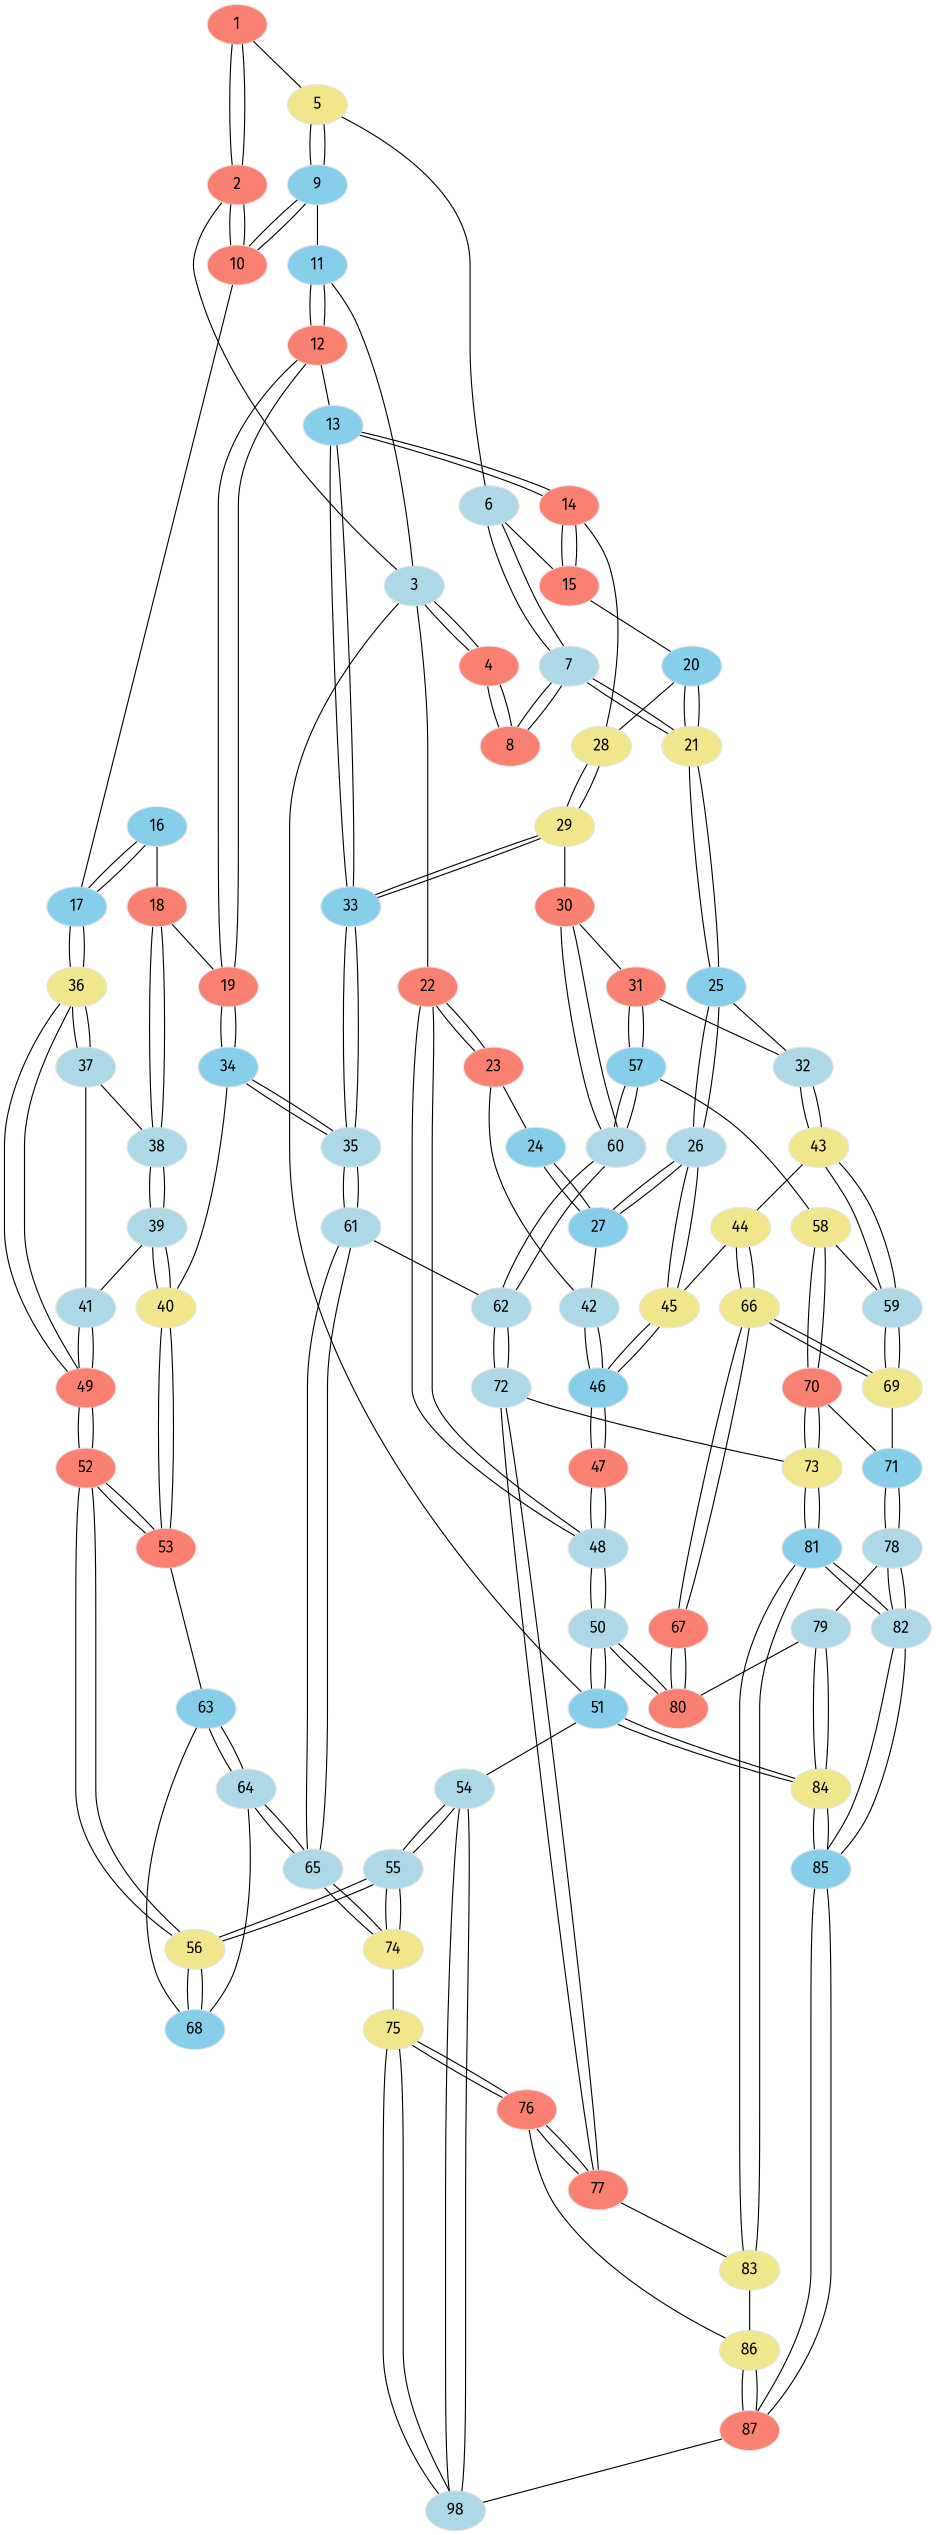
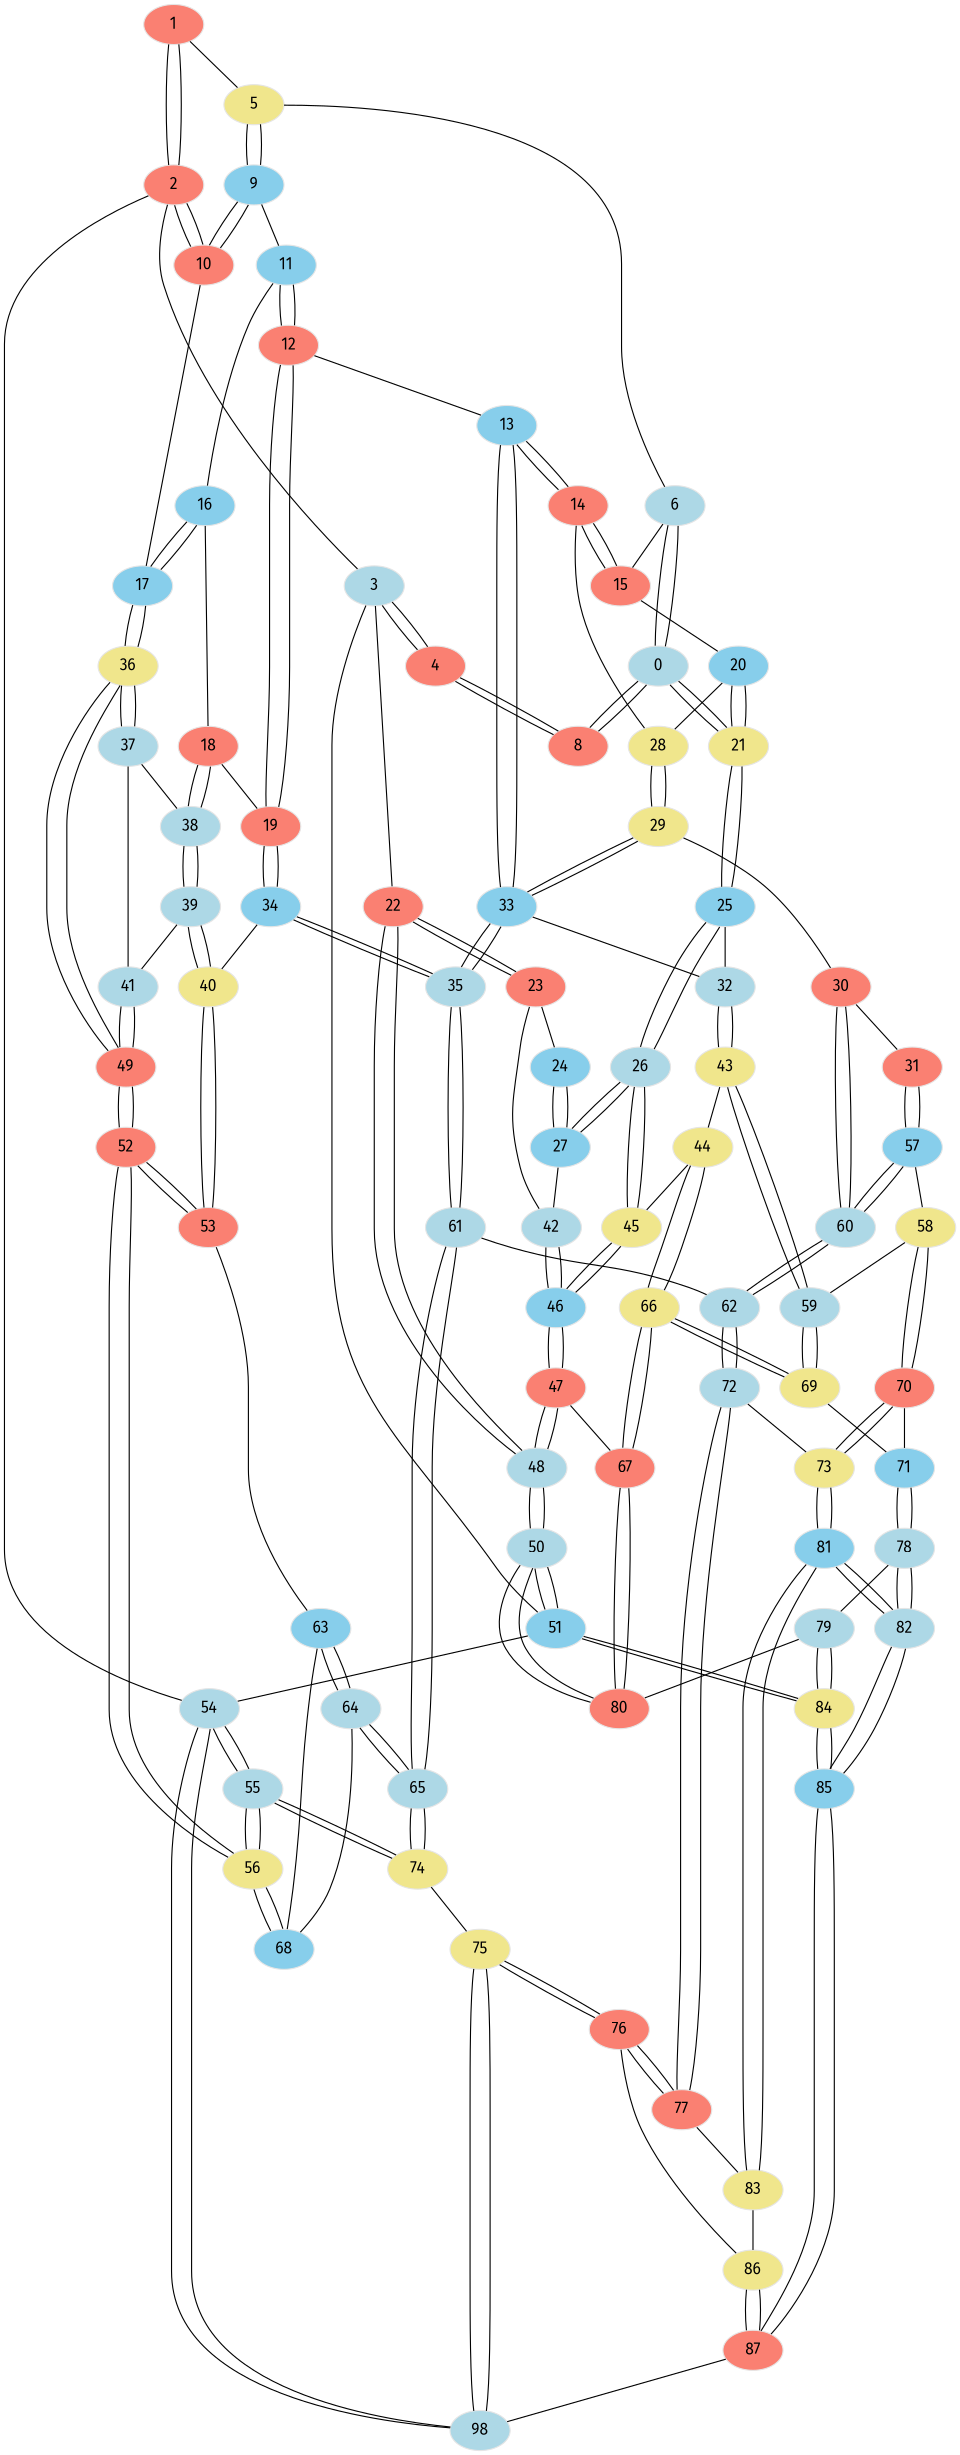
edge "11" -- "3": now "11" -- "16"
node "7": label "7" -> "0"
edge "2" -- "54": added
edge "31" -- "32": now "33" -- "32"
edge "47" -- "67": added
